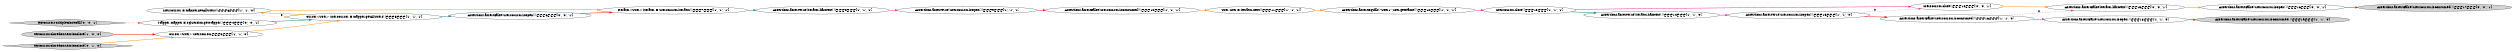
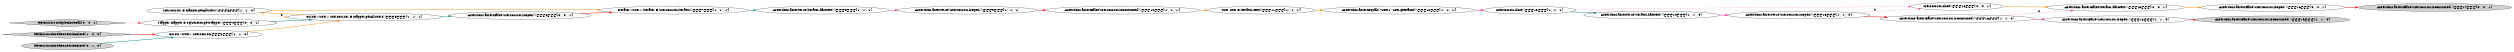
edge "usersCursor.close()@@@13@@@['1', '1', '1']" -> "usersCursor.close()@@@14@@@['0', '0', '1']": style bold -> dashed
node "testCursorClosedOnSessionClose['1', '0', '0']": shape ellipse -> diamond
edge "testCursorClosedOnSessionClose['0', '1', '0']" -> "Cursor<User> usersCursor@@@3@@@['1', '1', '0']": color darkorange -> teal
node "testCursorClosedOnSessionClose['0', '1', '0']": shape diamond -> ellipse
